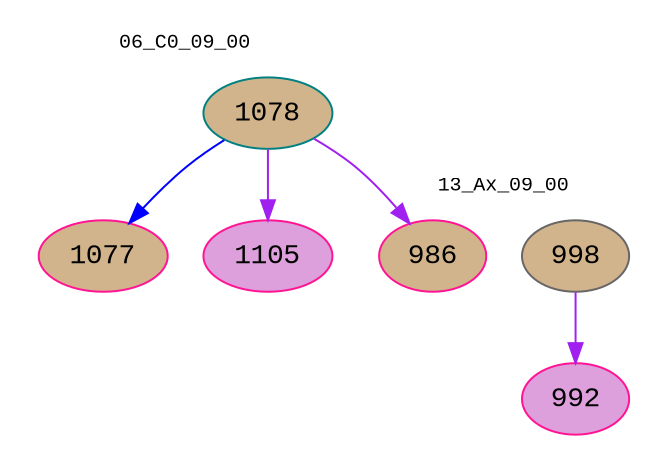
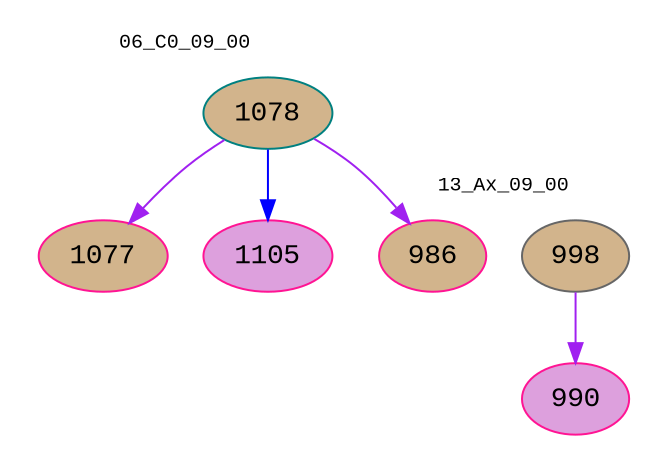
edge "1078" -> "1077": color blue -> purple
edge "1078" -> "1105": color purple -> blue
node "992": label "992" -> "990"
